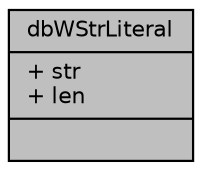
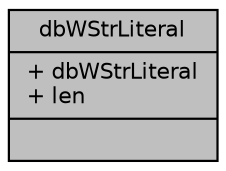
node "dbWStrLiteral": text "+ str" -> "+ dbWStrLiteral"
